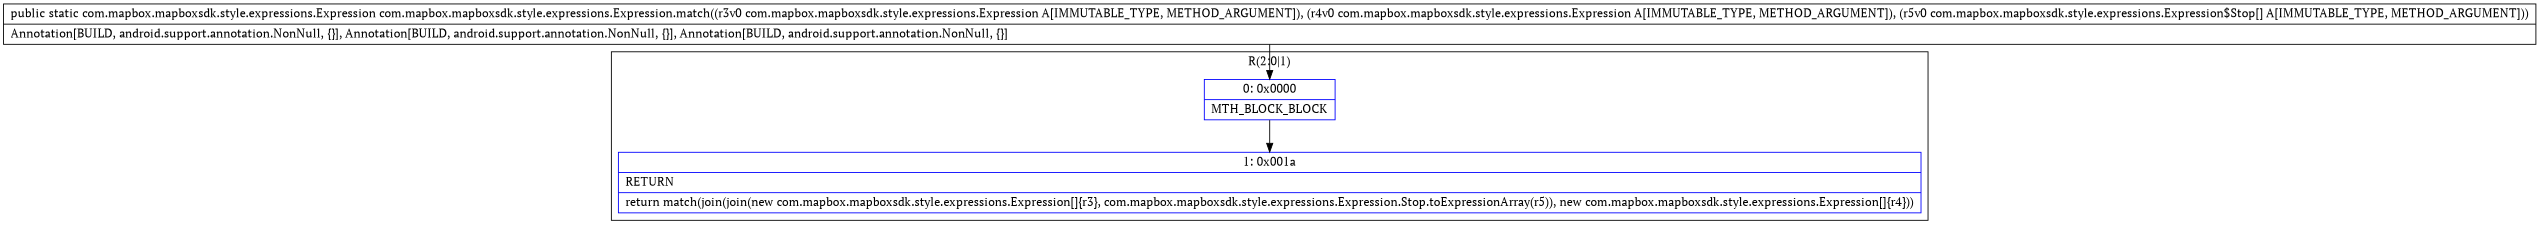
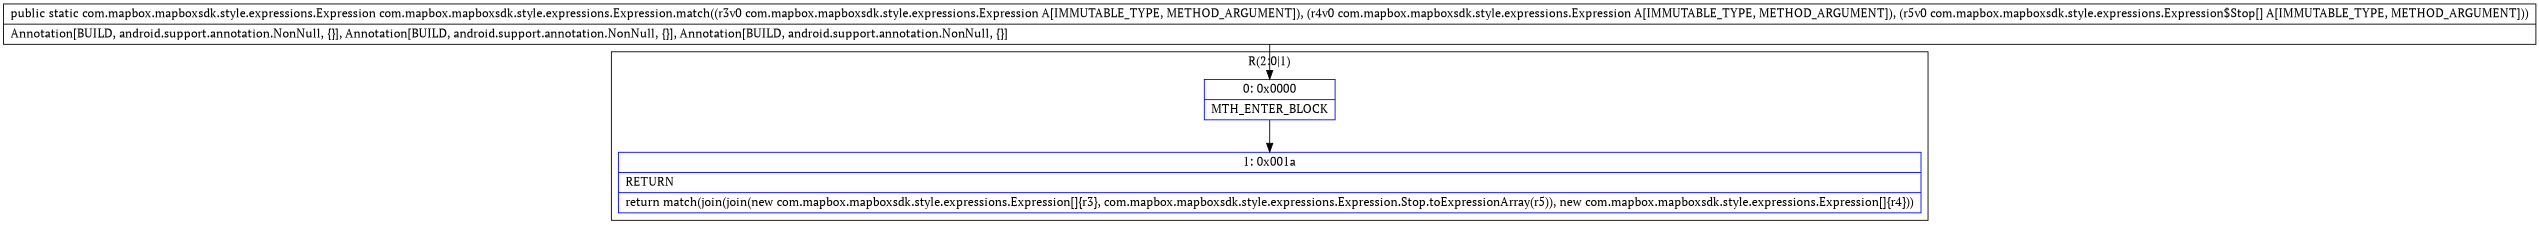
node "0: 0x0000": text "MTH_BLOCK_BLOCK" -> "MTH_ENTER_BLOCK"
